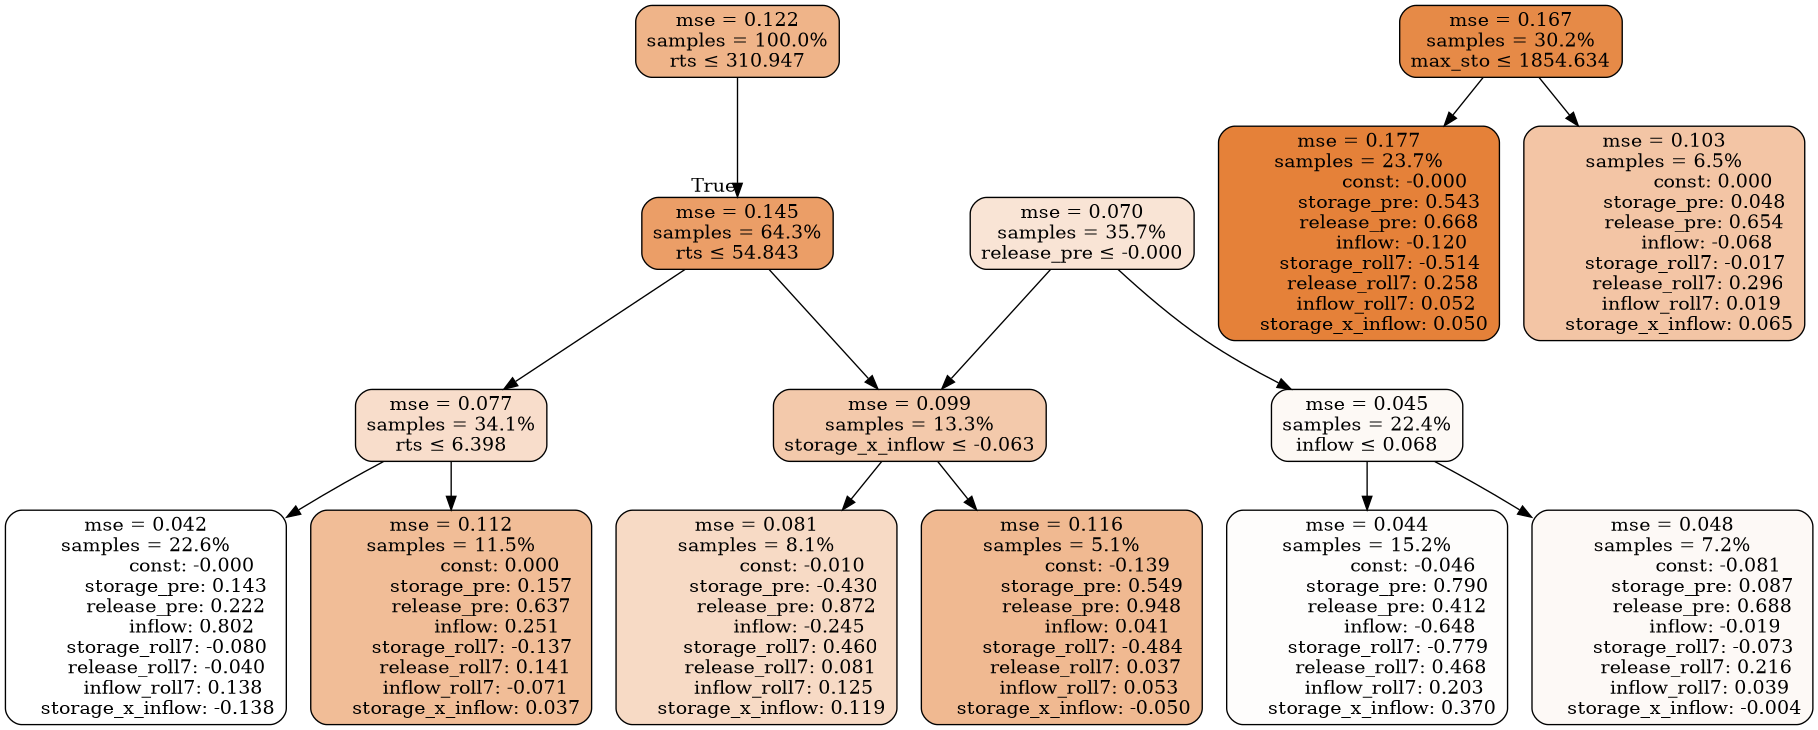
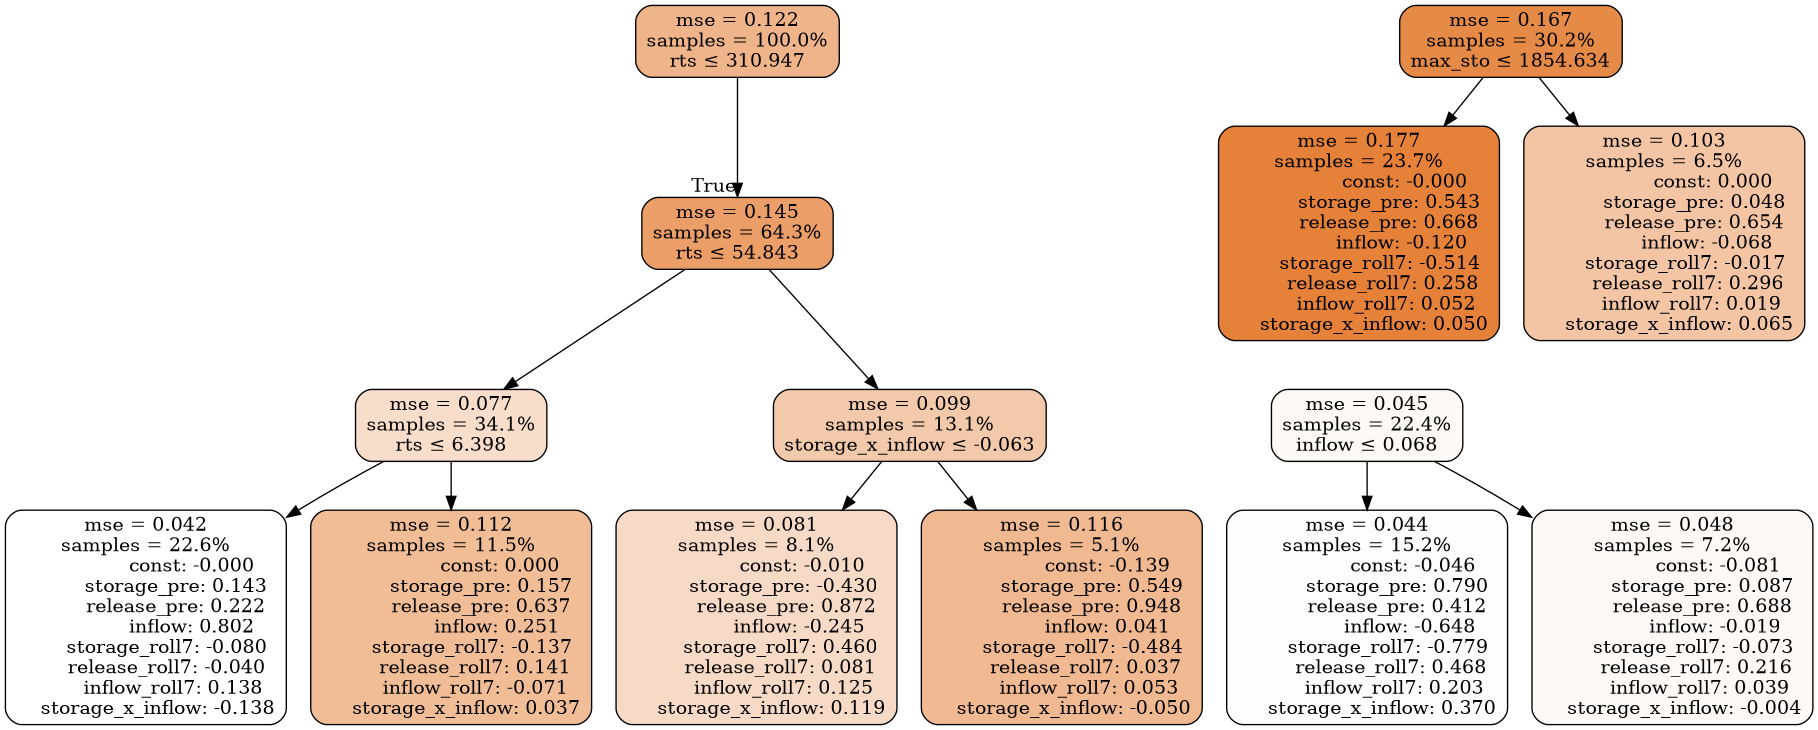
node "mse = 0.070 samples = 35.7% release_pre ≤ -0.000": removed
node "mse = 0.099 samples = 13.3% storage_x_inflow ≤ -0.063": label "mse = 0.099 samples = 13.3% storage_x_inflow ≤ -0.063" -> "mse = 0.099 samples = 13.1% storage_x_inflow ≤ -0.063"
